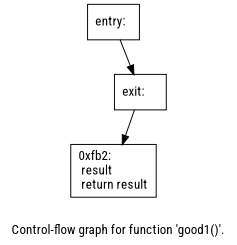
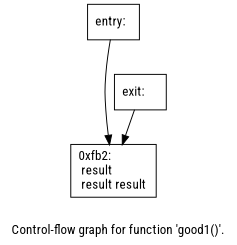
edge "entry:" -> "exit:": now "entry:" -> "0xfb2:"
node "0xfb2:": text "return result" -> "result result"
